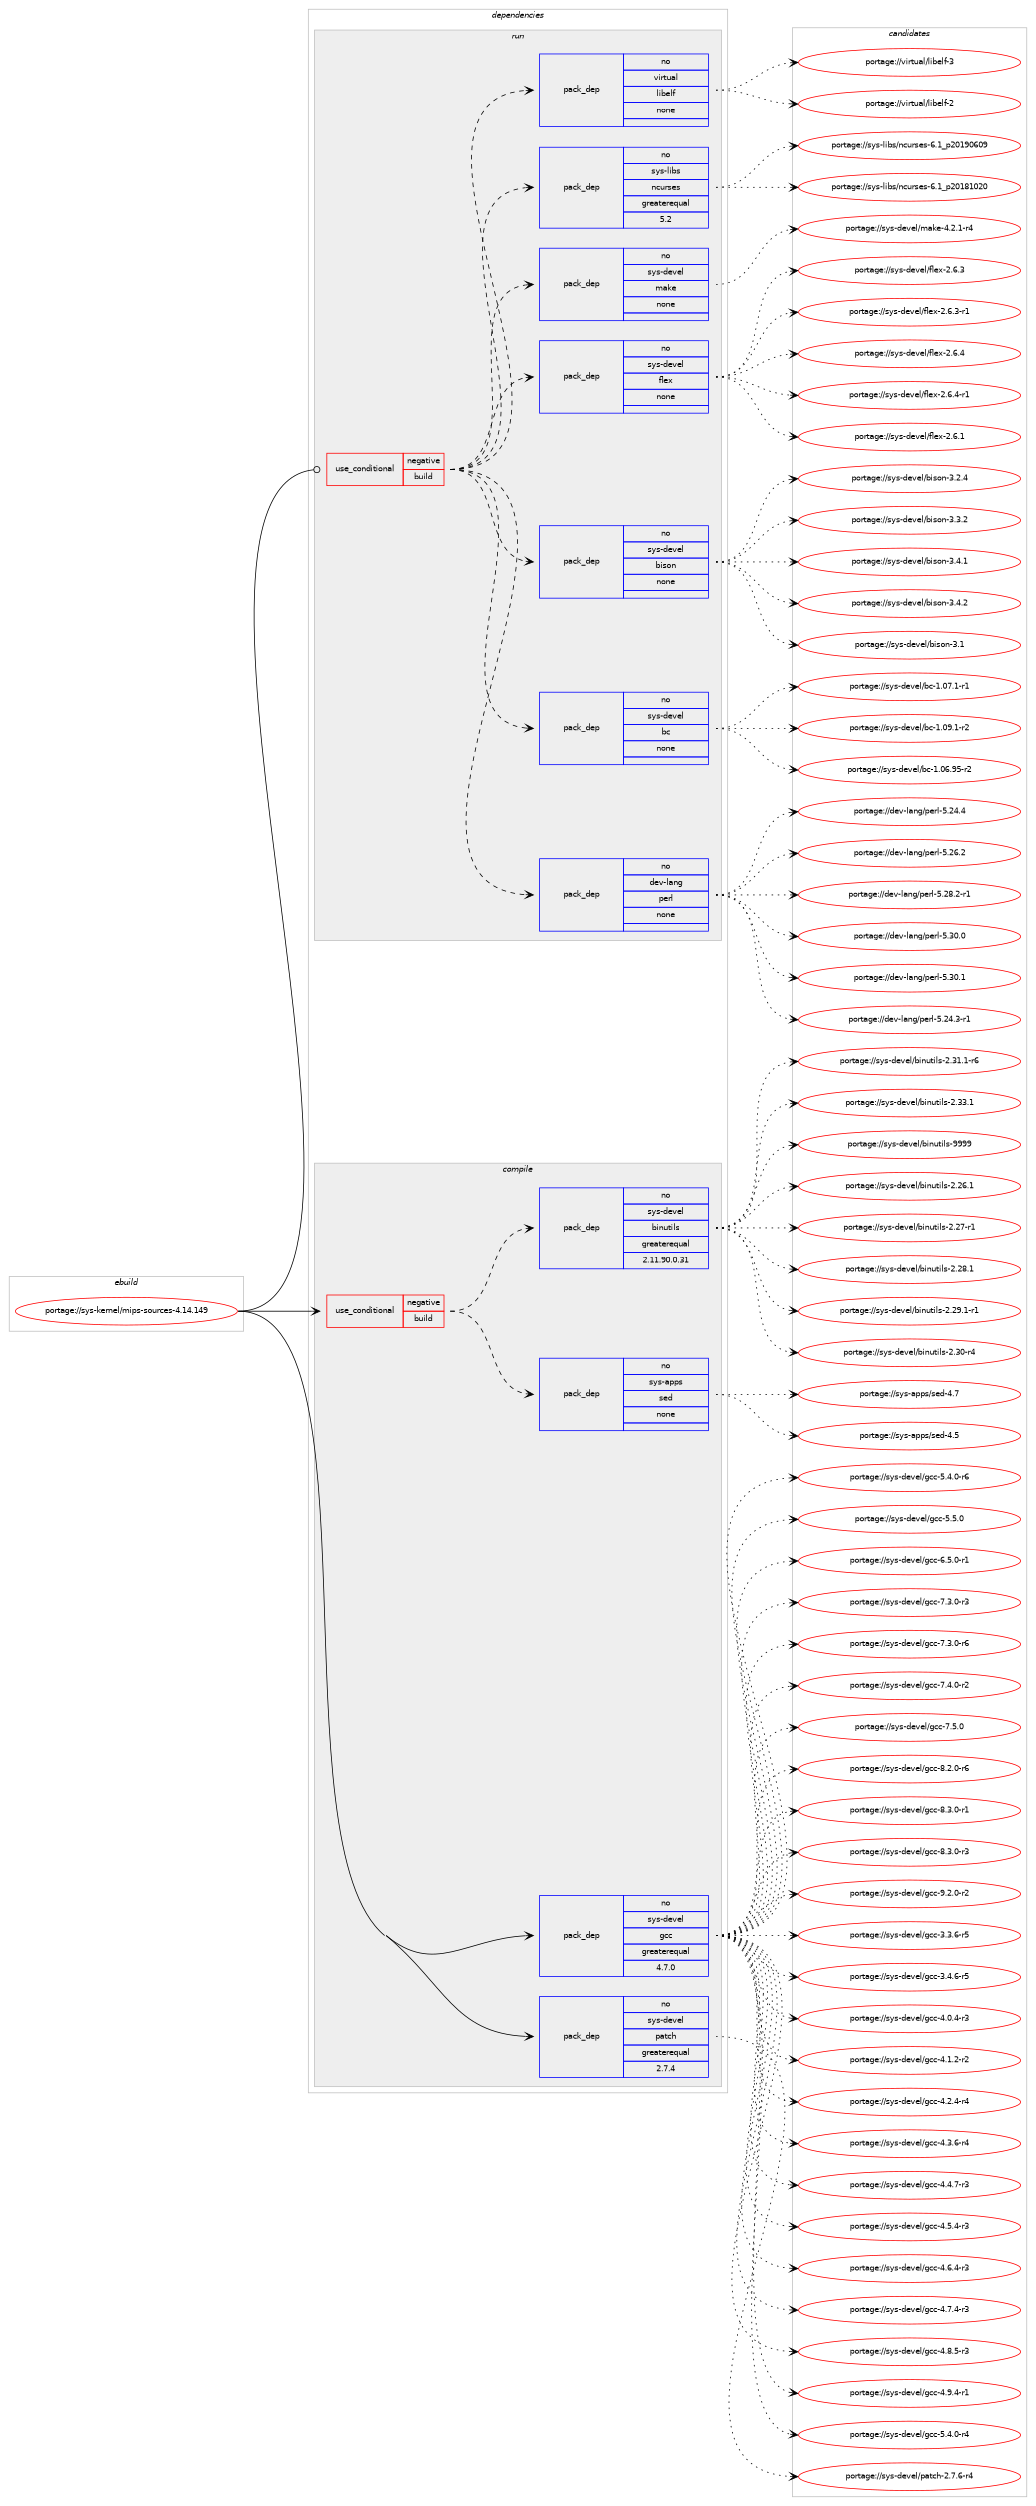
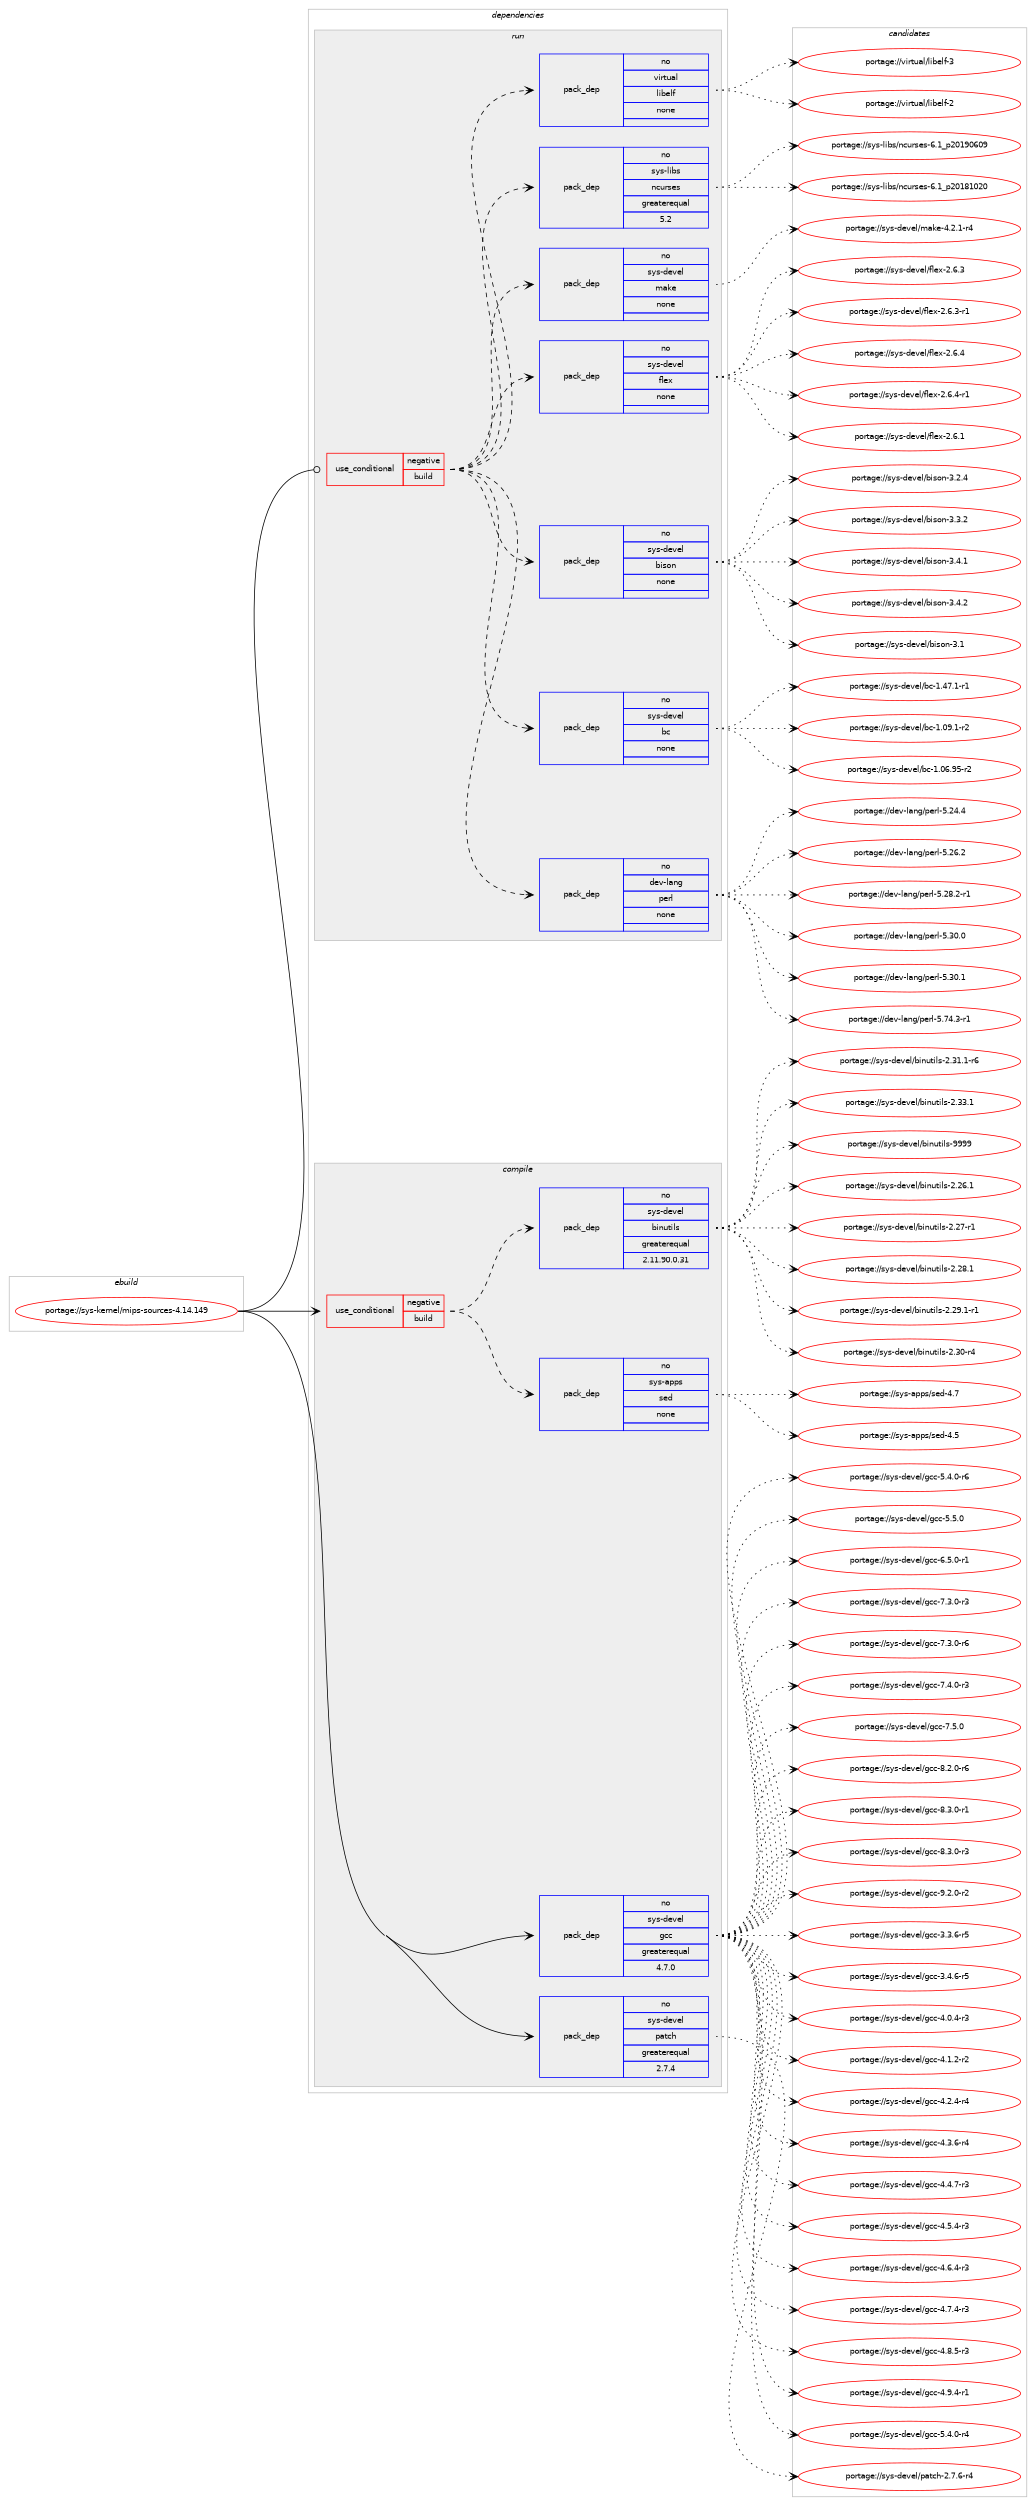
node "portage://sys-devel/bc-1.07.1-r1": label "portage://sys-devel/bc-1.07.1-r1" -> "portage://sys-devel/bc-1.47.1-r1"
node "portage://dev-lang/perl-5.24.3-r1": label "portage://dev-lang/perl-5.24.3-r1" -> "portage://dev-lang/perl-5.74.3-r1"
node "portage://sys-devel/gcc-7.4.0-r2": label "portage://sys-devel/gcc-7.4.0-r2" -> "portage://sys-devel/gcc-7.4.0-r3"
